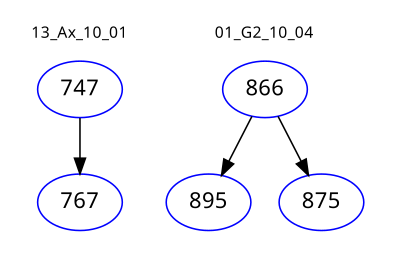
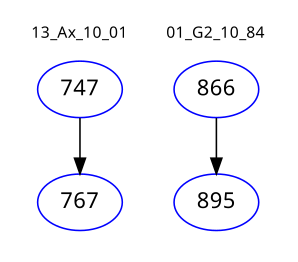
cluster "01_G2_10_04": label "01_G2_10_04" -> "01_G2_10_84"
node "875": removed
